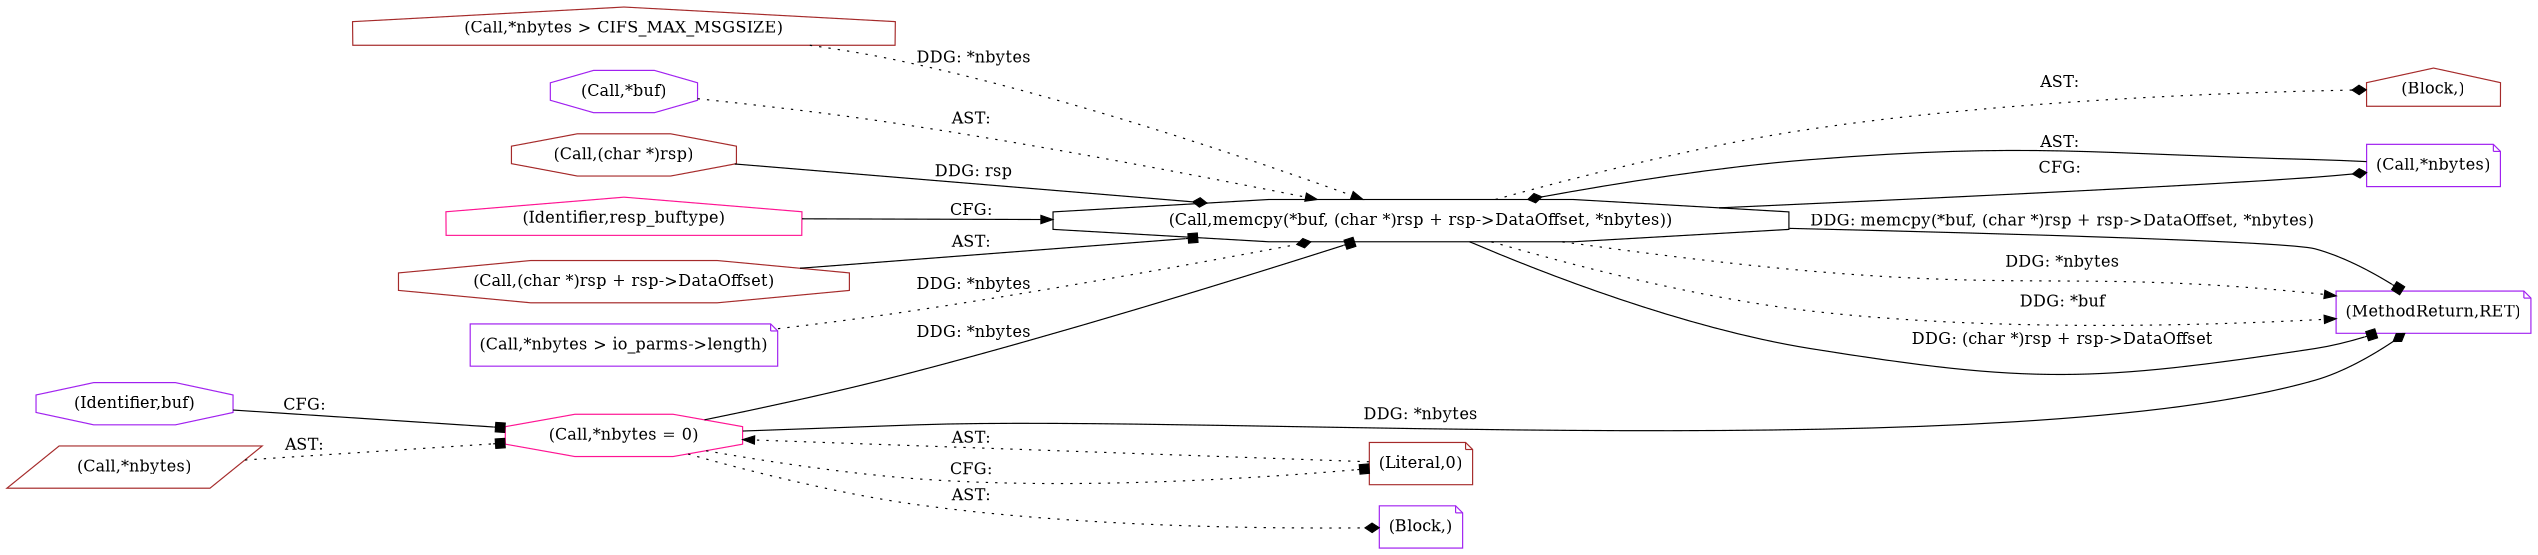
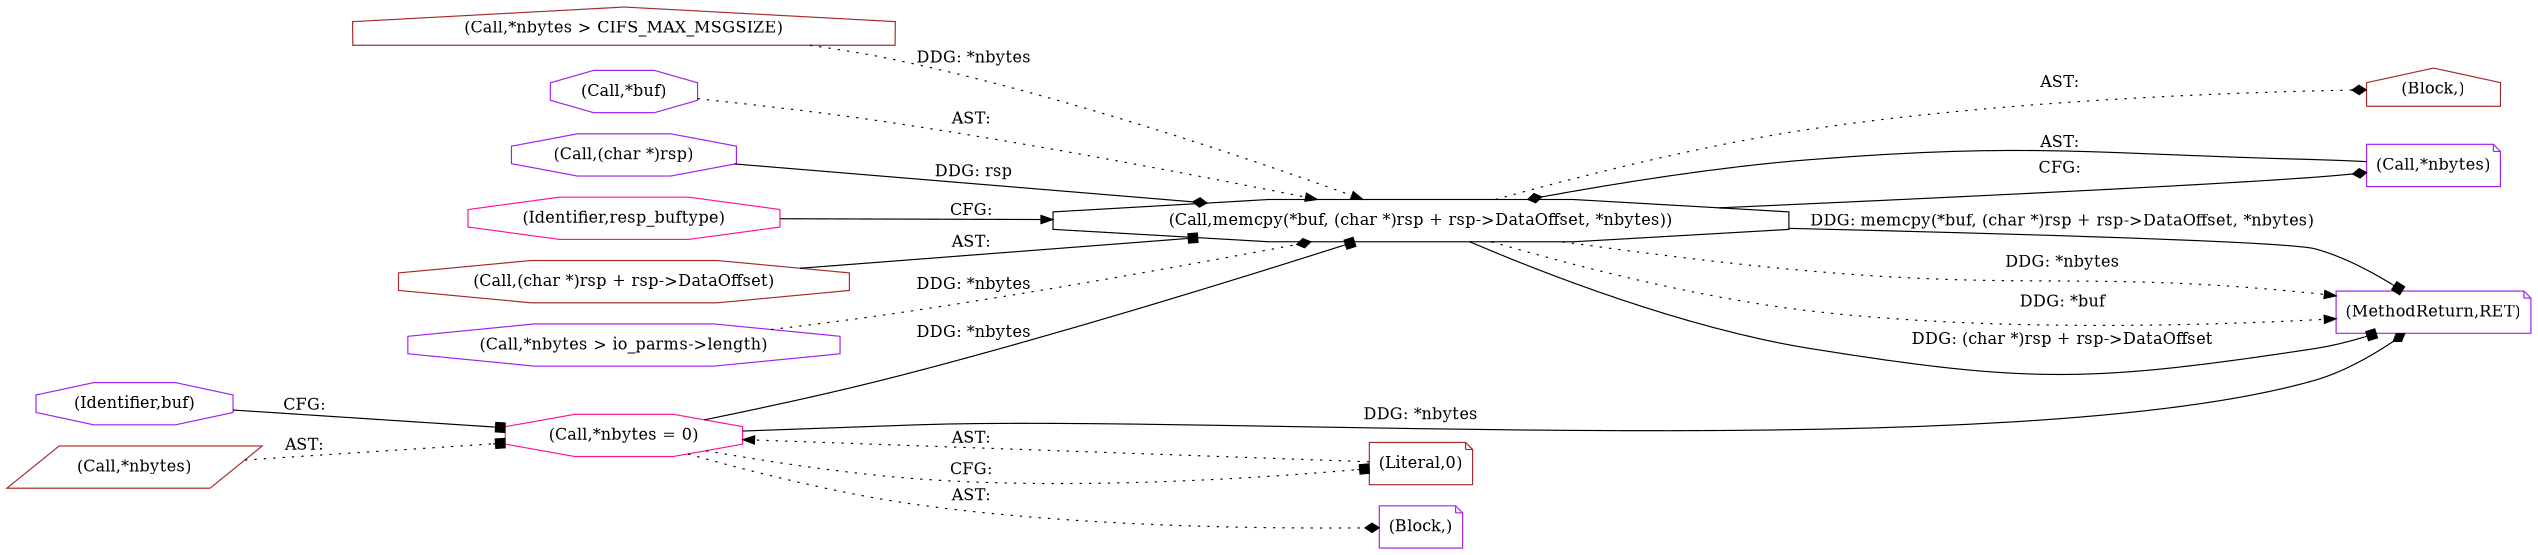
node "(Call,(char *)rsp)": color brown -> purple
node "(Identifier,resp_buftype)": shape house -> octagon
node "(Call,*nbytes > io_parms->length)": shape note -> octagon
